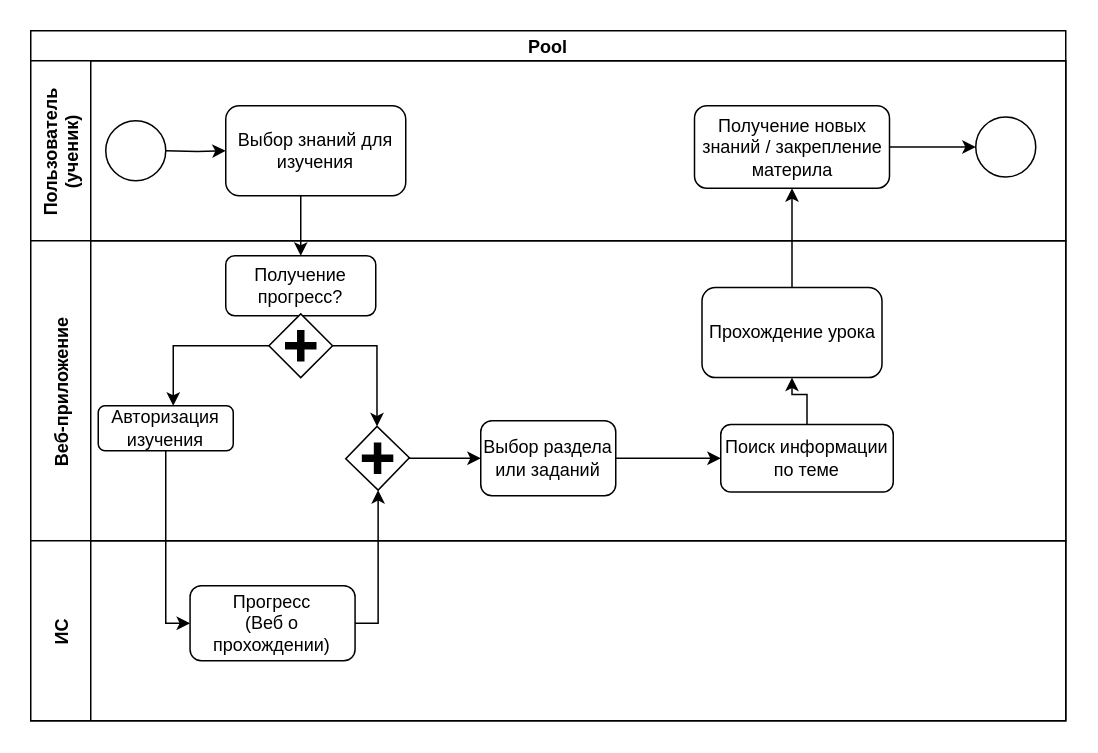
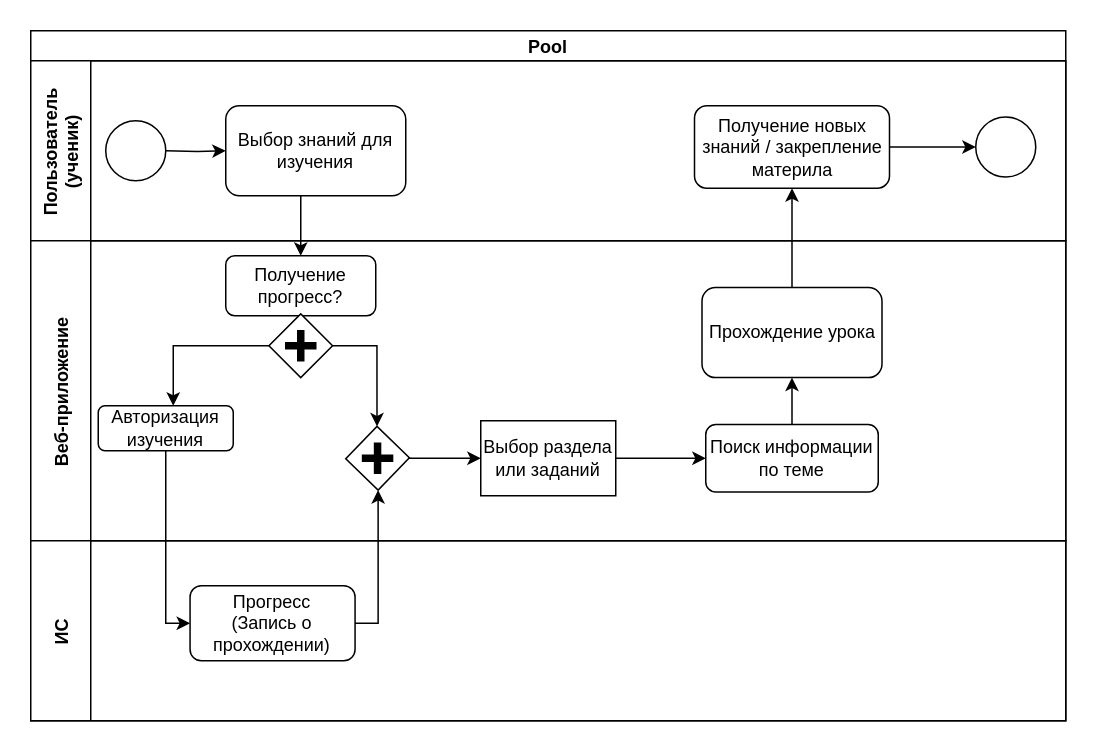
node "Выбор раздела или заданий": shape rounded rectangle -> rectangle
node "Поиск информации по теме": moved (807, 458) -> (792, 458)
node "Прогресс (Веб о прохождении)": label "Прогресс (Веб о прохождении)" -> "Прогресс (Запись о прохождении)"
